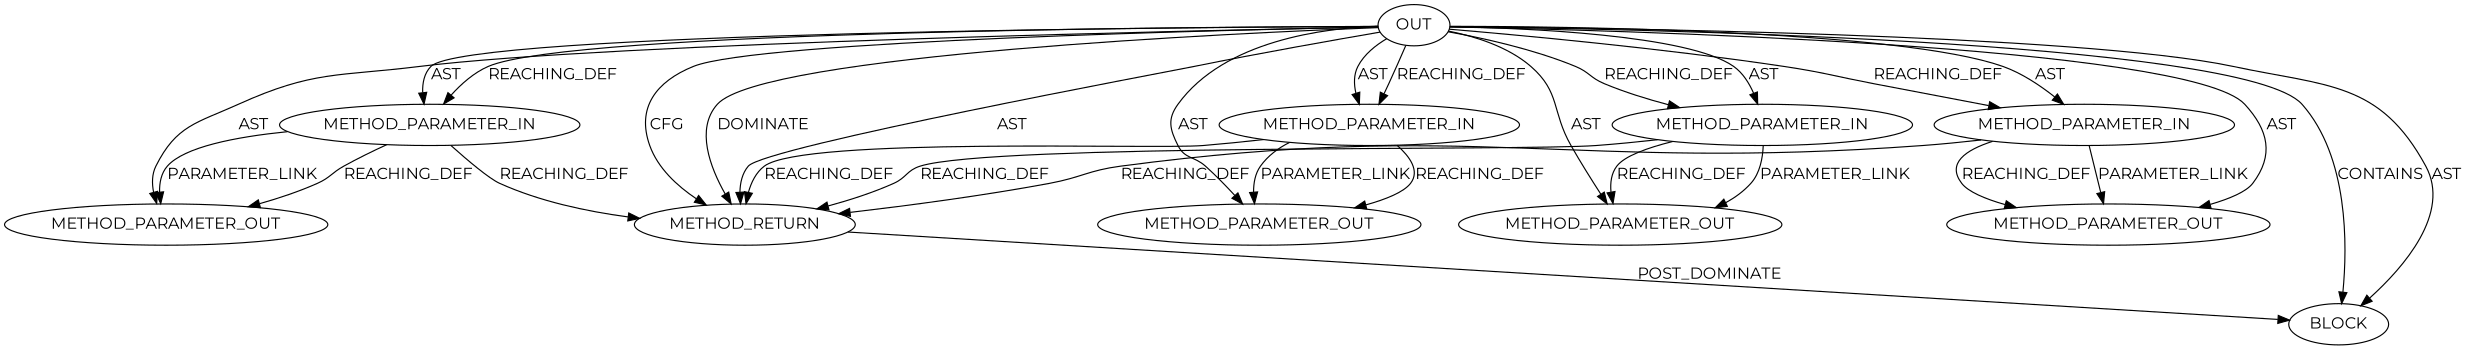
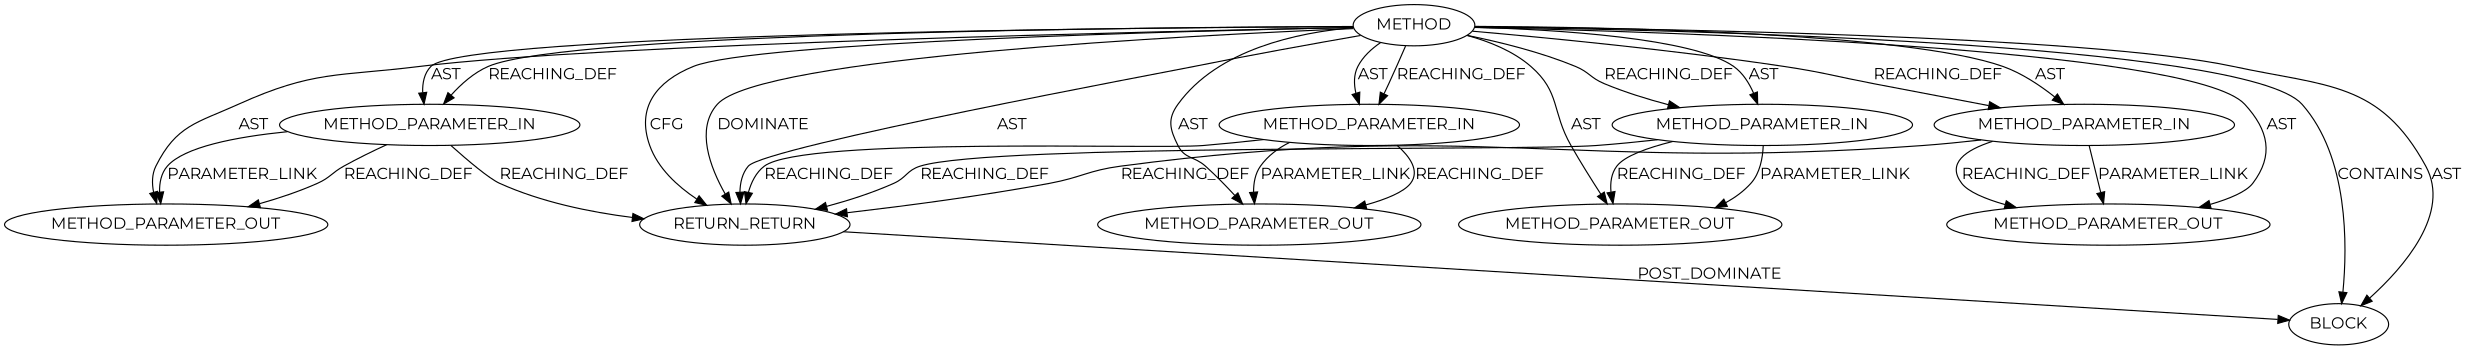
node "OUT": label "OUT" -> "METHOD"
node "METHOD_RETURN": label "METHOD_RETURN" -> "RETURN_RETURN"
